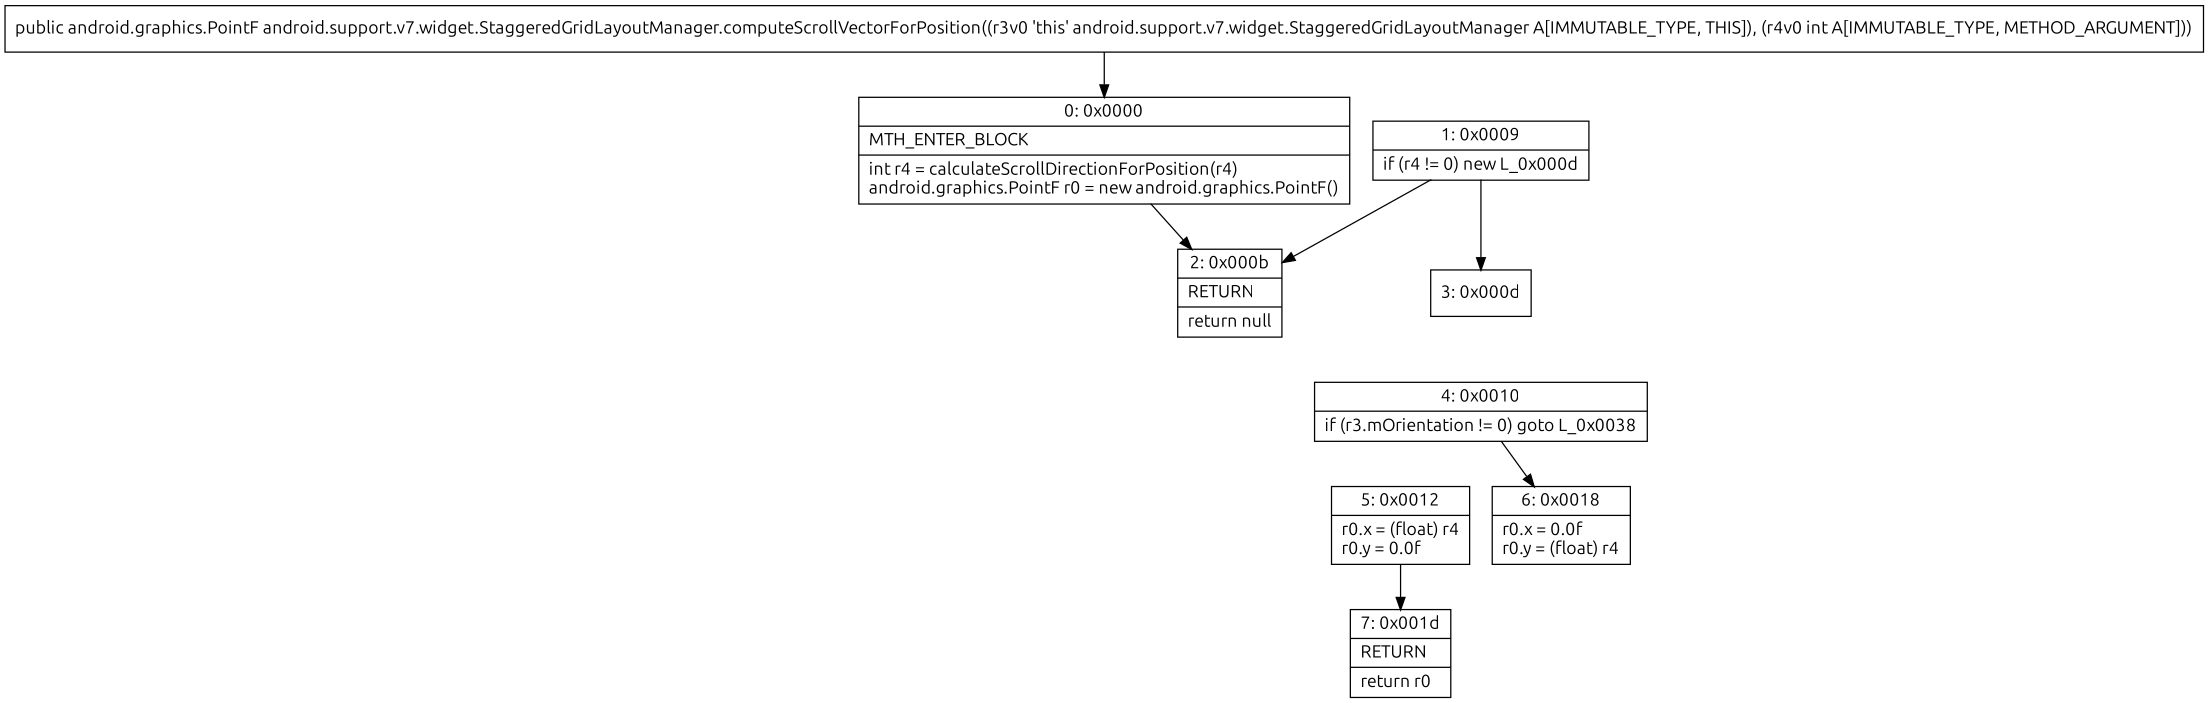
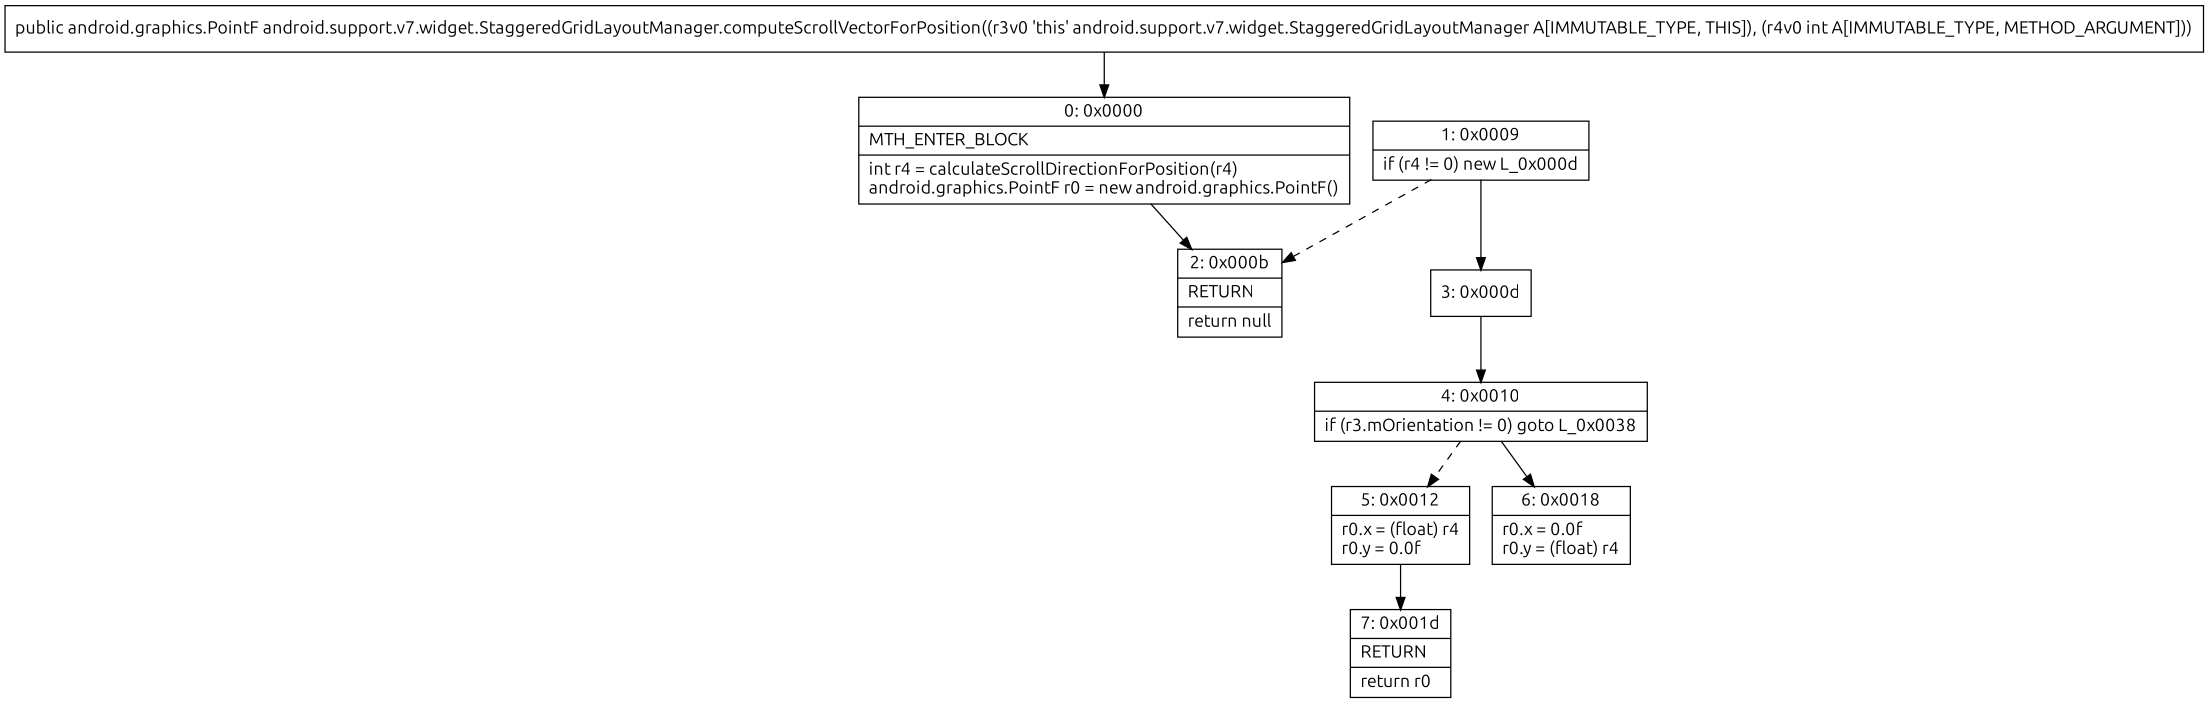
edge "1: 0x0009" -> "2: 0x000b": style solid -> dashed
edge "3: 0x000d" -> "4: 0x0010": added
edge "4: 0x0010" -> "5: 0x0012": added
